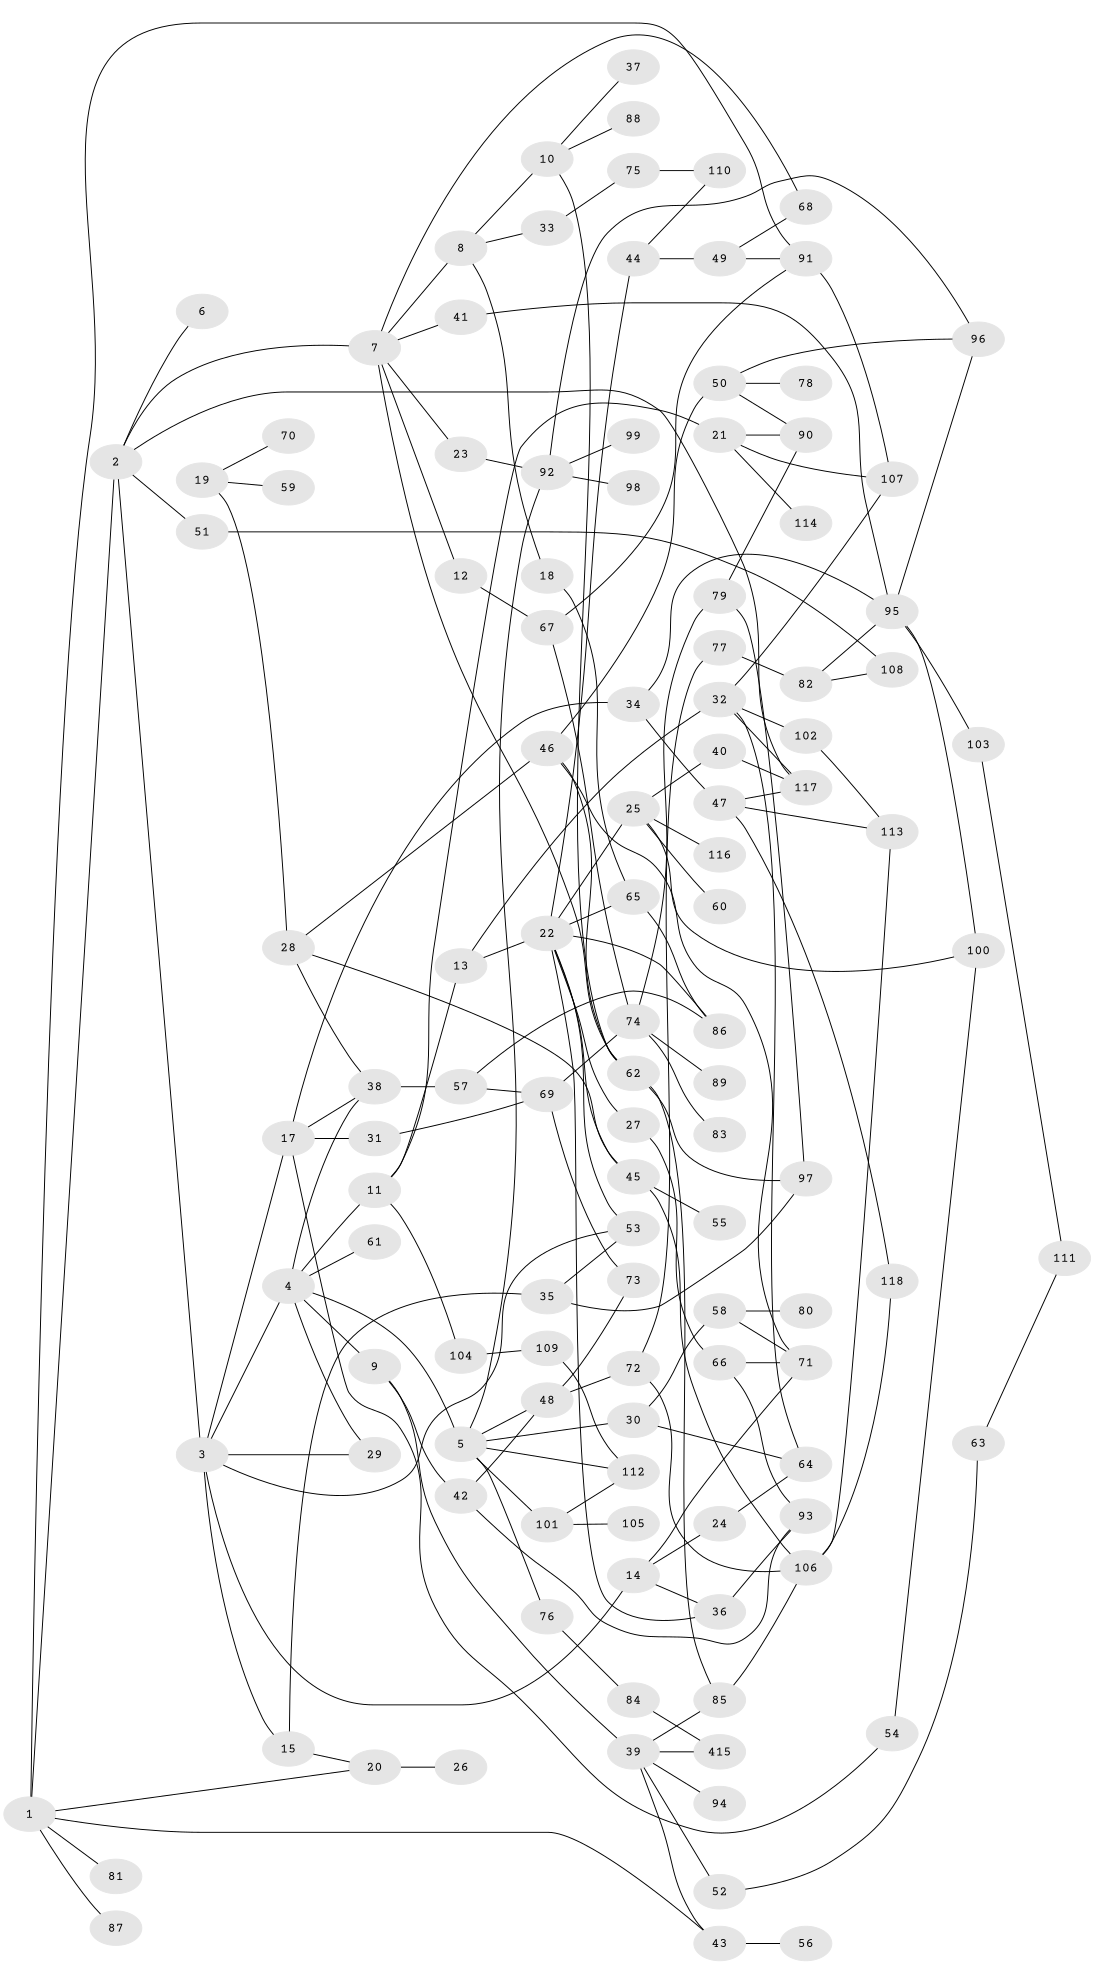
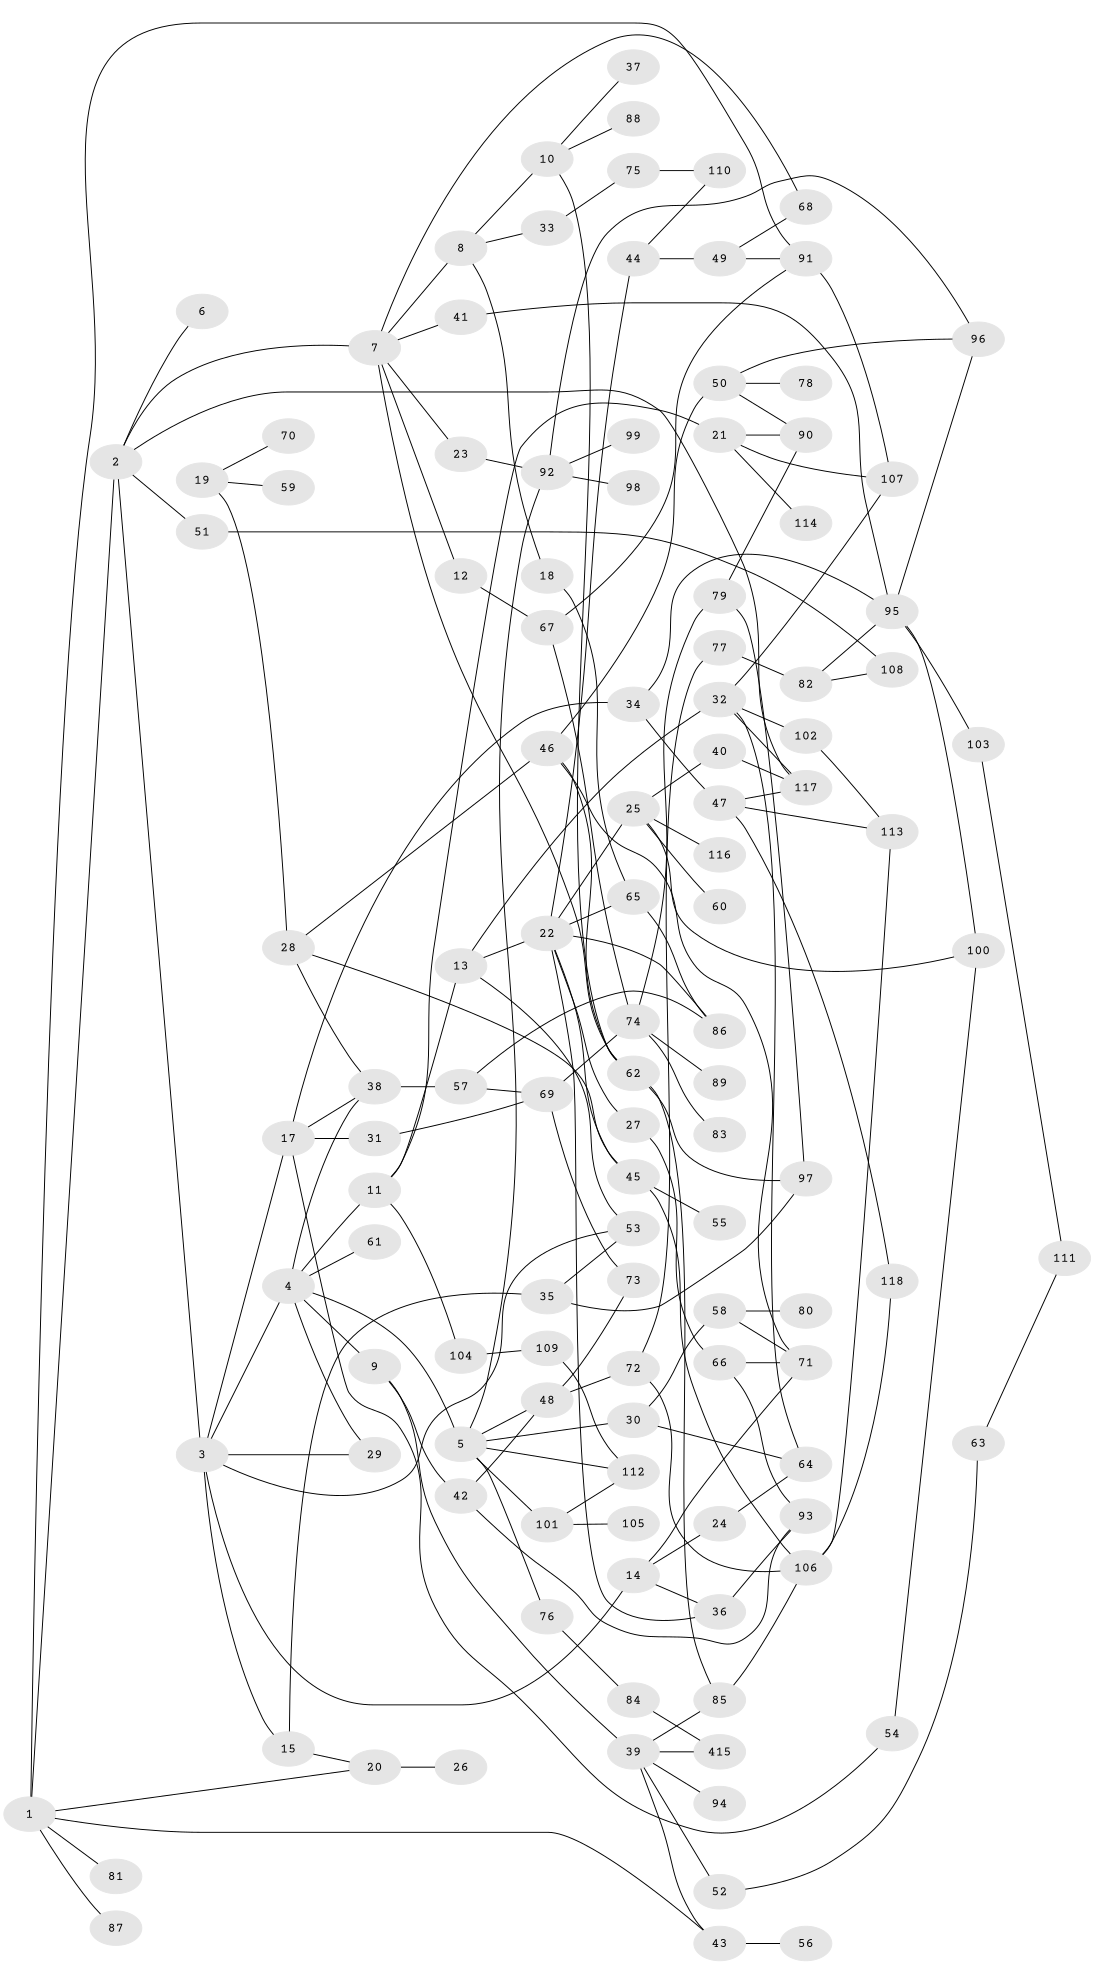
edge "22" -- "53": now "13" -- "53"
